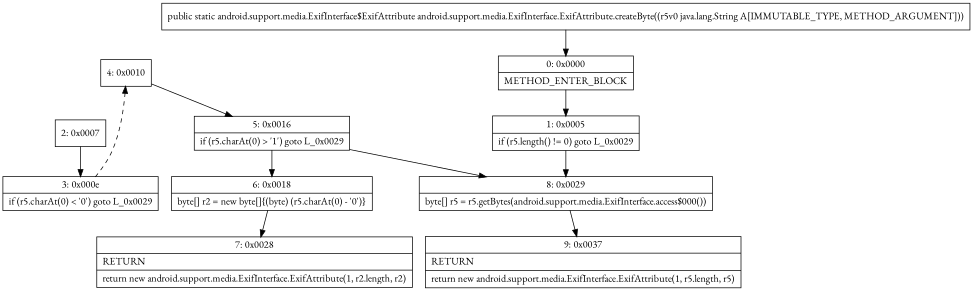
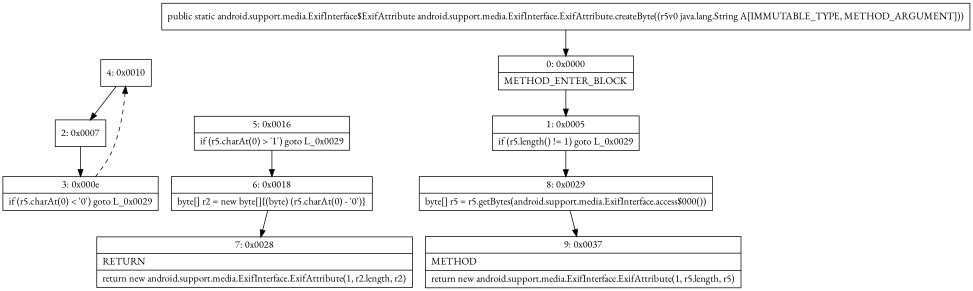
edge "4: 0x0010" -> "5: 0x0016": now "4: 0x0010" -> "2: 0x0007"
node "1: 0x0005": text "if (r5.length() != 0) goto L_0x0029" -> "if (r5.length() != 1) goto L_0x0029"
edge "5: 0x0016" -> "8: 0x0029": removed
node "9: 0x0037": text "RETURN" -> "METHOD"
